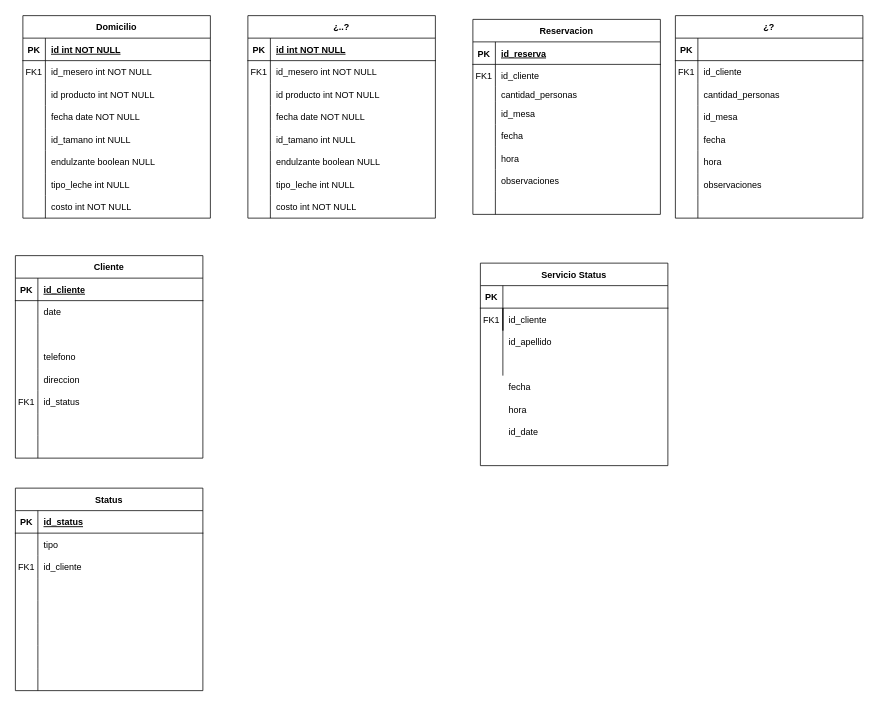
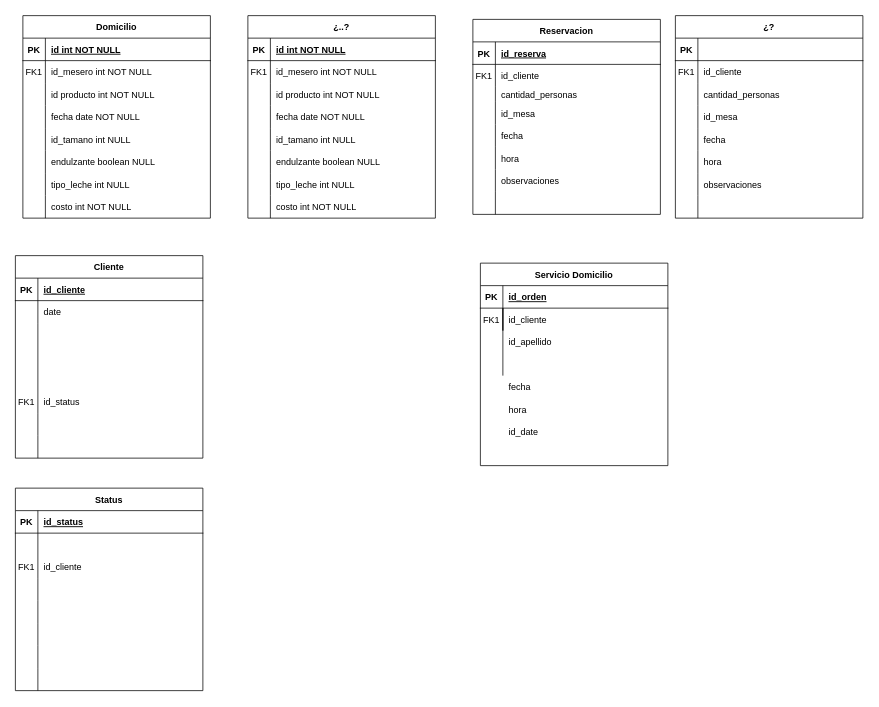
node "Servicio Status": label "Servicio Status" -> "Servicio Domicilio"
node "id_orden": added
node "telefono": removed
node "direccion": removed
node "tipo": removed
